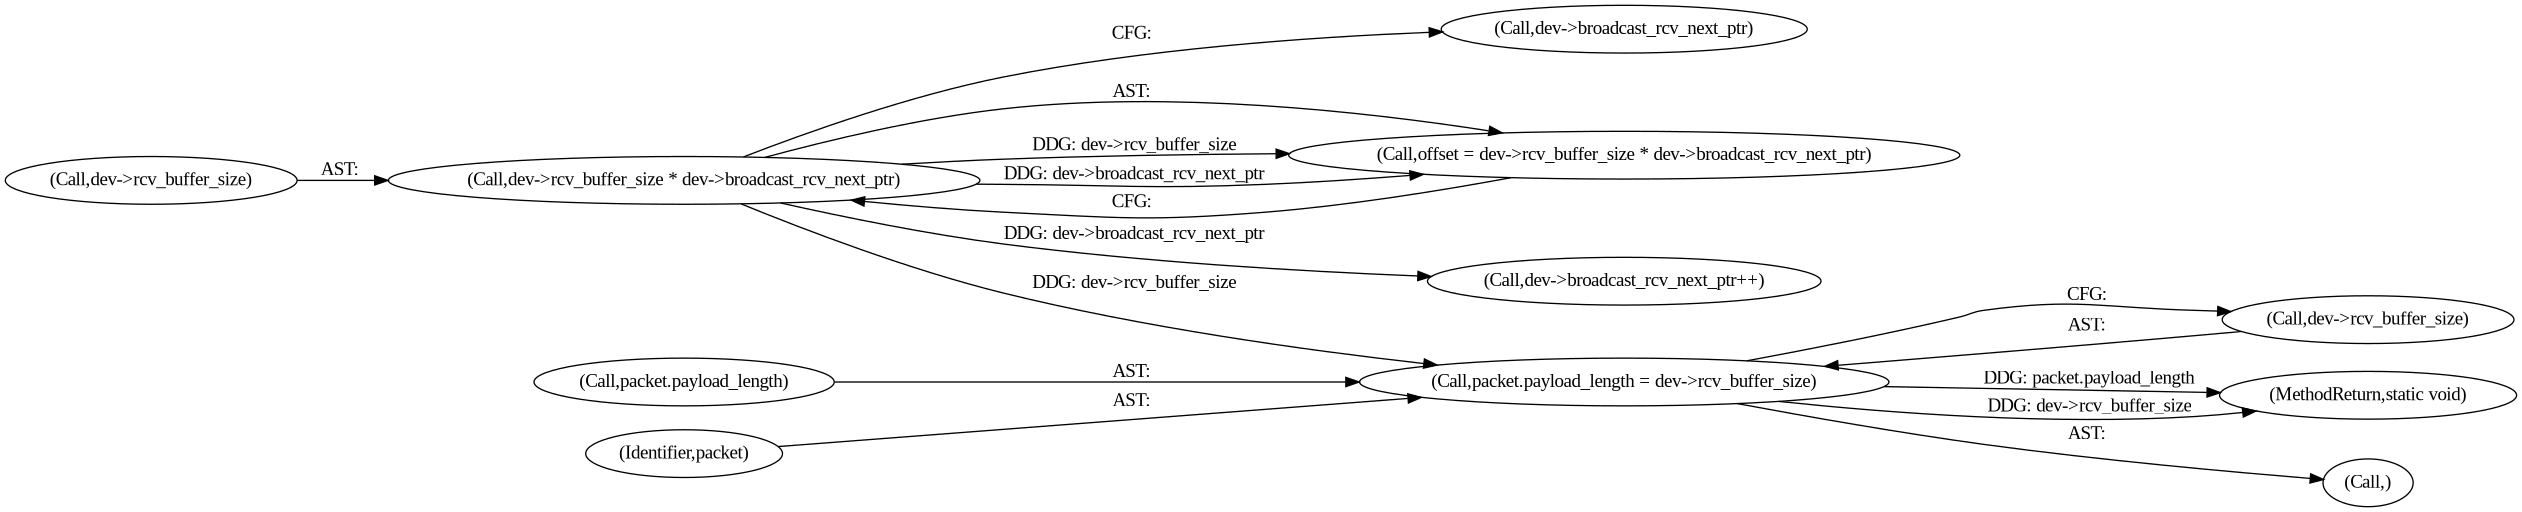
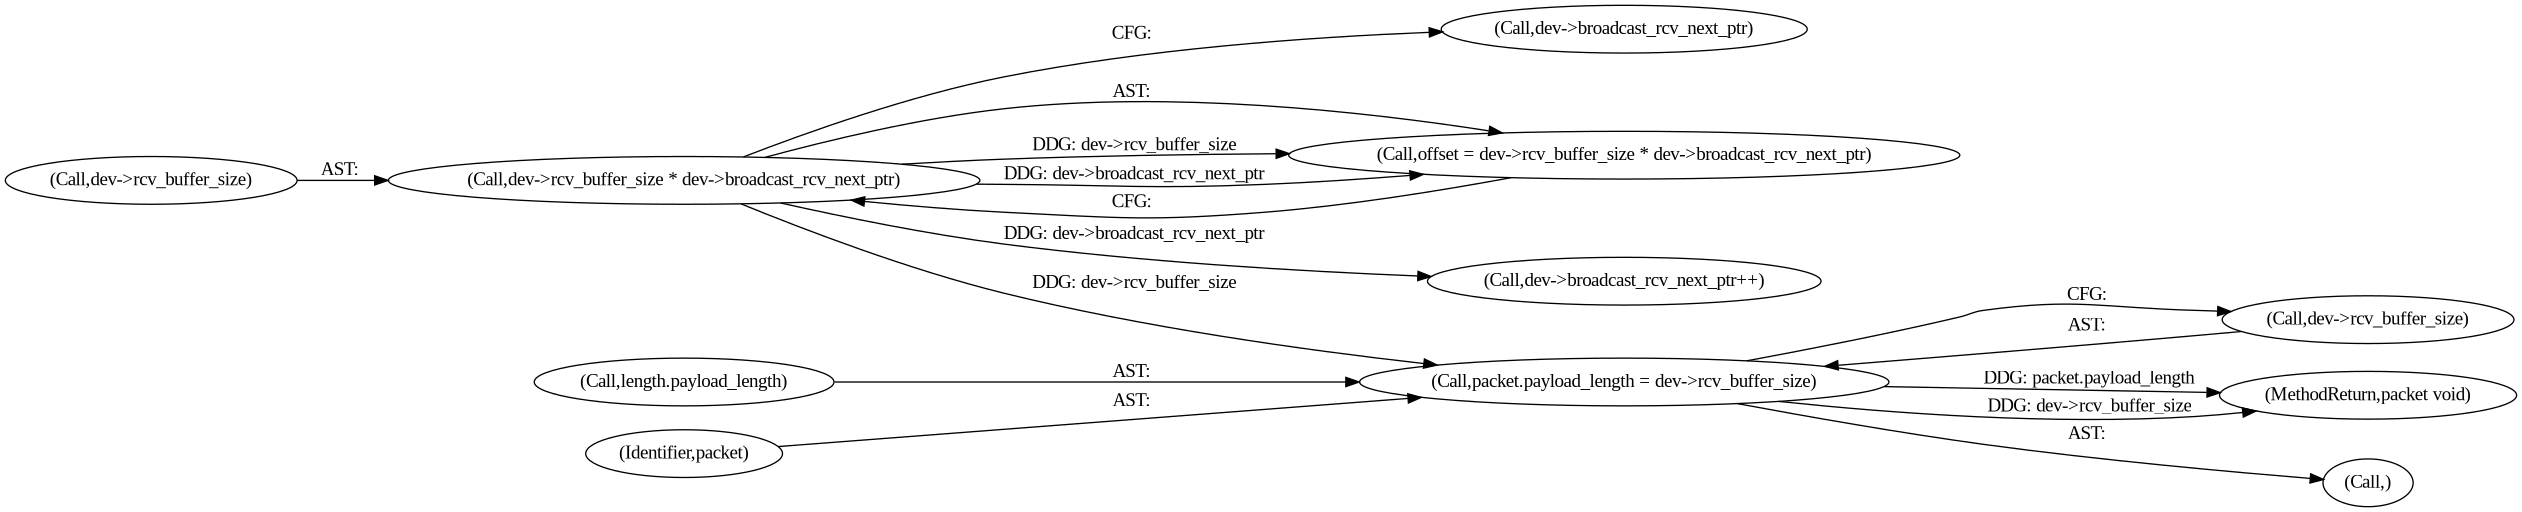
node "(Call,packet.payload_length)": label "(Call,packet.payload_length)" -> "(Call,length.payload_length)"
node "(MethodReturn,static void)": label "(MethodReturn,static void)" -> "(MethodReturn,packet void)"
